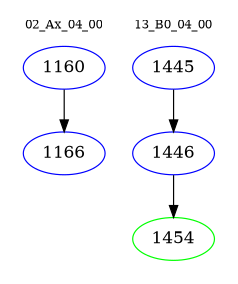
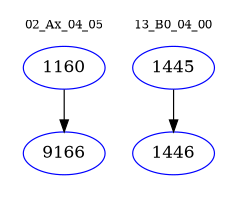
cluster "02_Ax_04_00": label "02_Ax_04_00" -> "02_Ax_04_05"
node "1166": label "1166" -> "9166"
node "1454": removed
